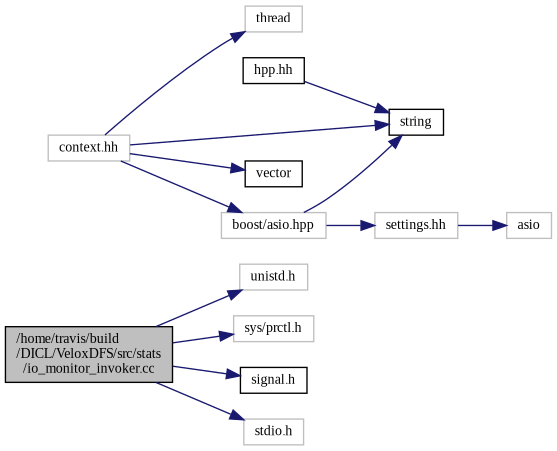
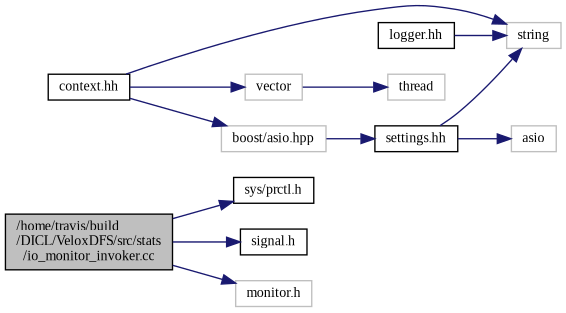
node "hpp.hh": label "hpp.hh" -> "logger.hh"
edge "context.hh" -> "thread": now "vector" -> "thread"
node "string": color black -> grey75
node "context.hh": color grey75 -> black
node "vector": color black -> grey75
edge "boost/asio.hpp" -> "string": now "settings.hh" -> "string"
node "settings.hh": color grey75 -> black
node "unistd.h": removed
node "sys/prctl.h": color grey75 -> black
node "stdio.h": label "stdio.h" -> "monitor.h"
